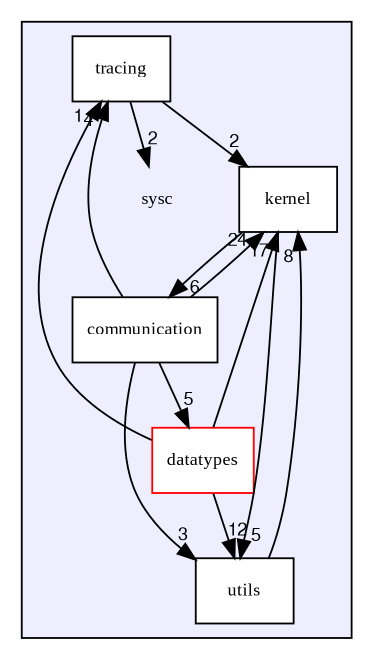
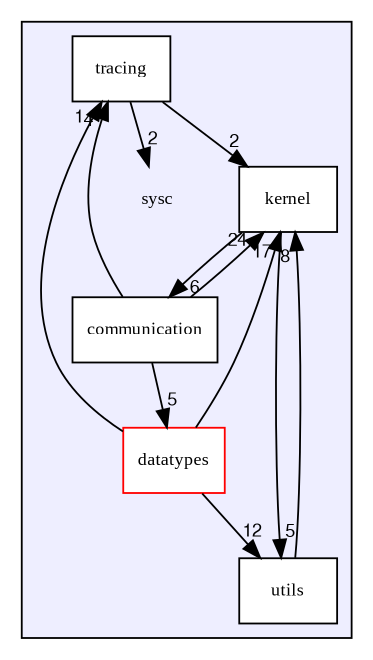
edge "communication" -> "utils": removed
